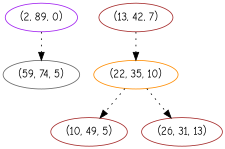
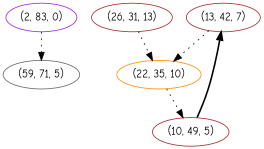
node "(2, 89, 0)": label "(2, 89, 0)" -> "(2, 83, 0)"
node "(59, 74, 5)": label "(59, 74, 5)" -> "(59, 71, 5)"
edge "(10, 49, 5)" -> "(13, 42, 7)": added
edge "(22, 35, 10)" -> "(26, 31, 13)": reversed
